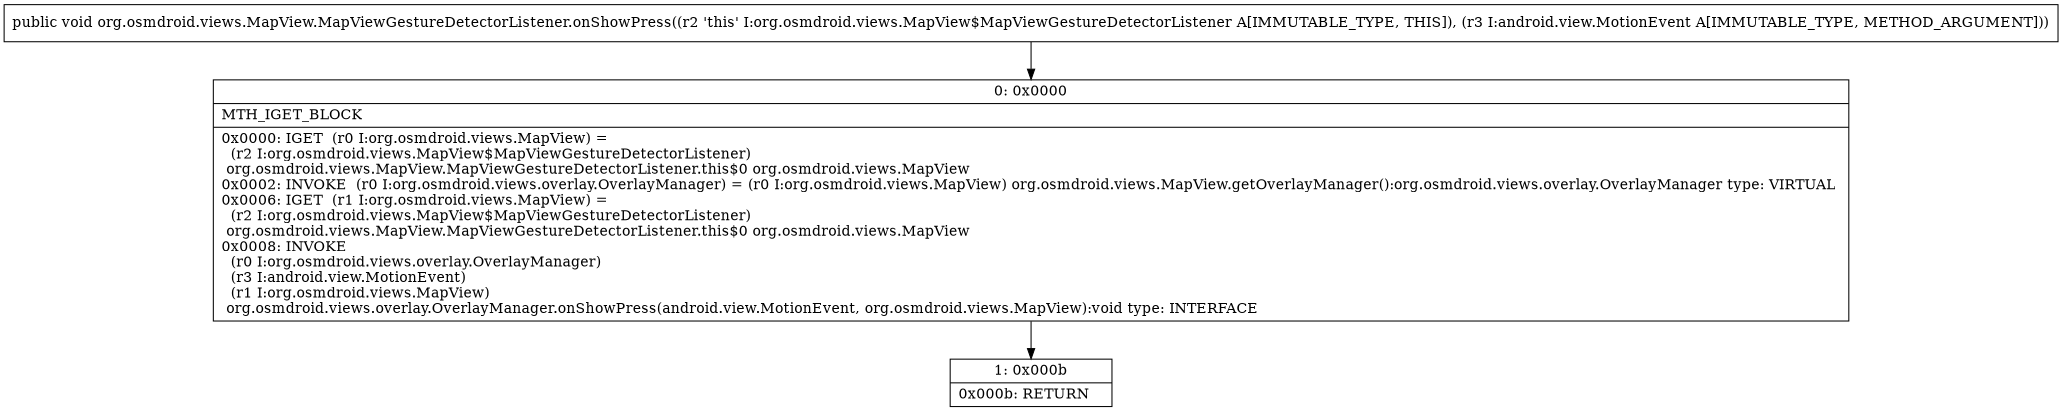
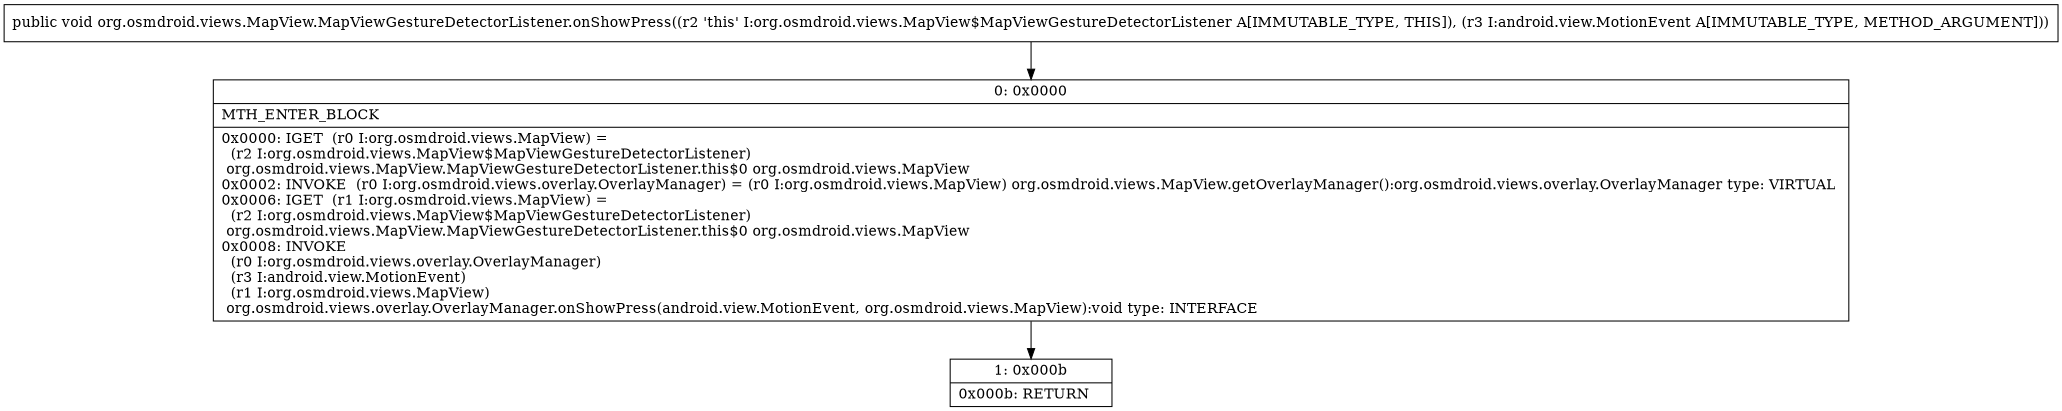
node "0: 0x0000": text "MTH_IGET_BLOCK" -> "MTH_ENTER_BLOCK"
